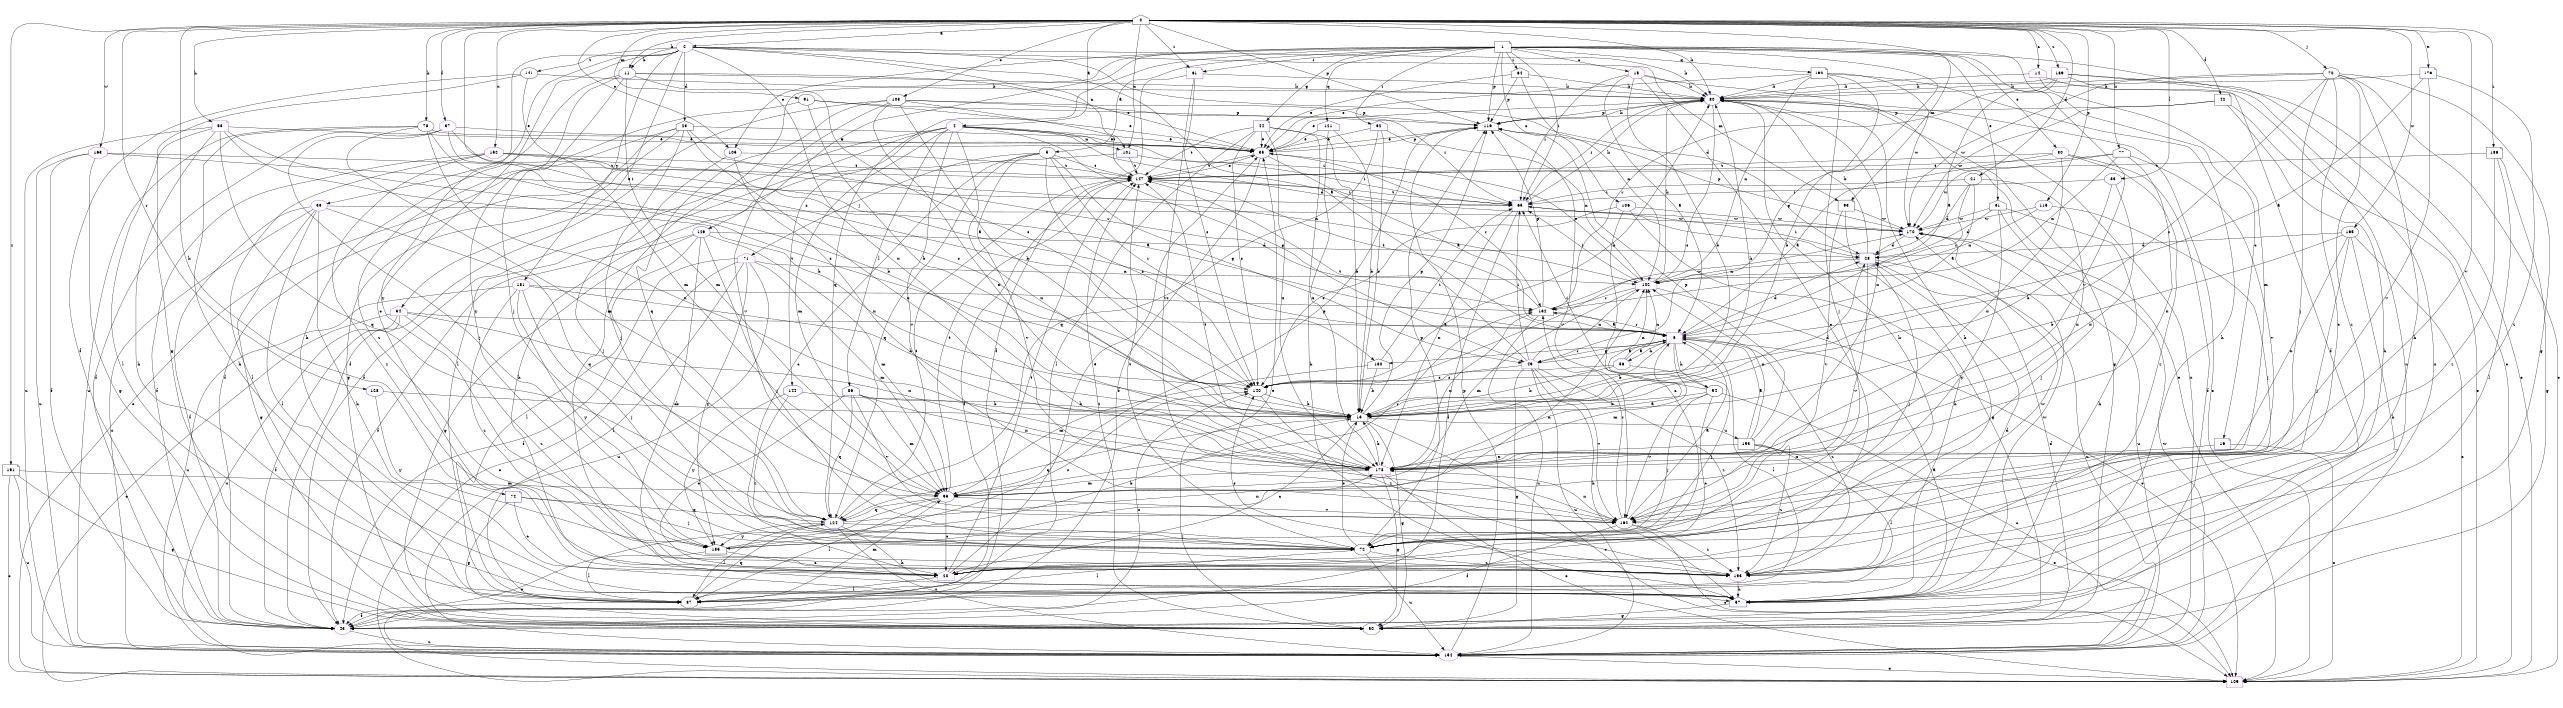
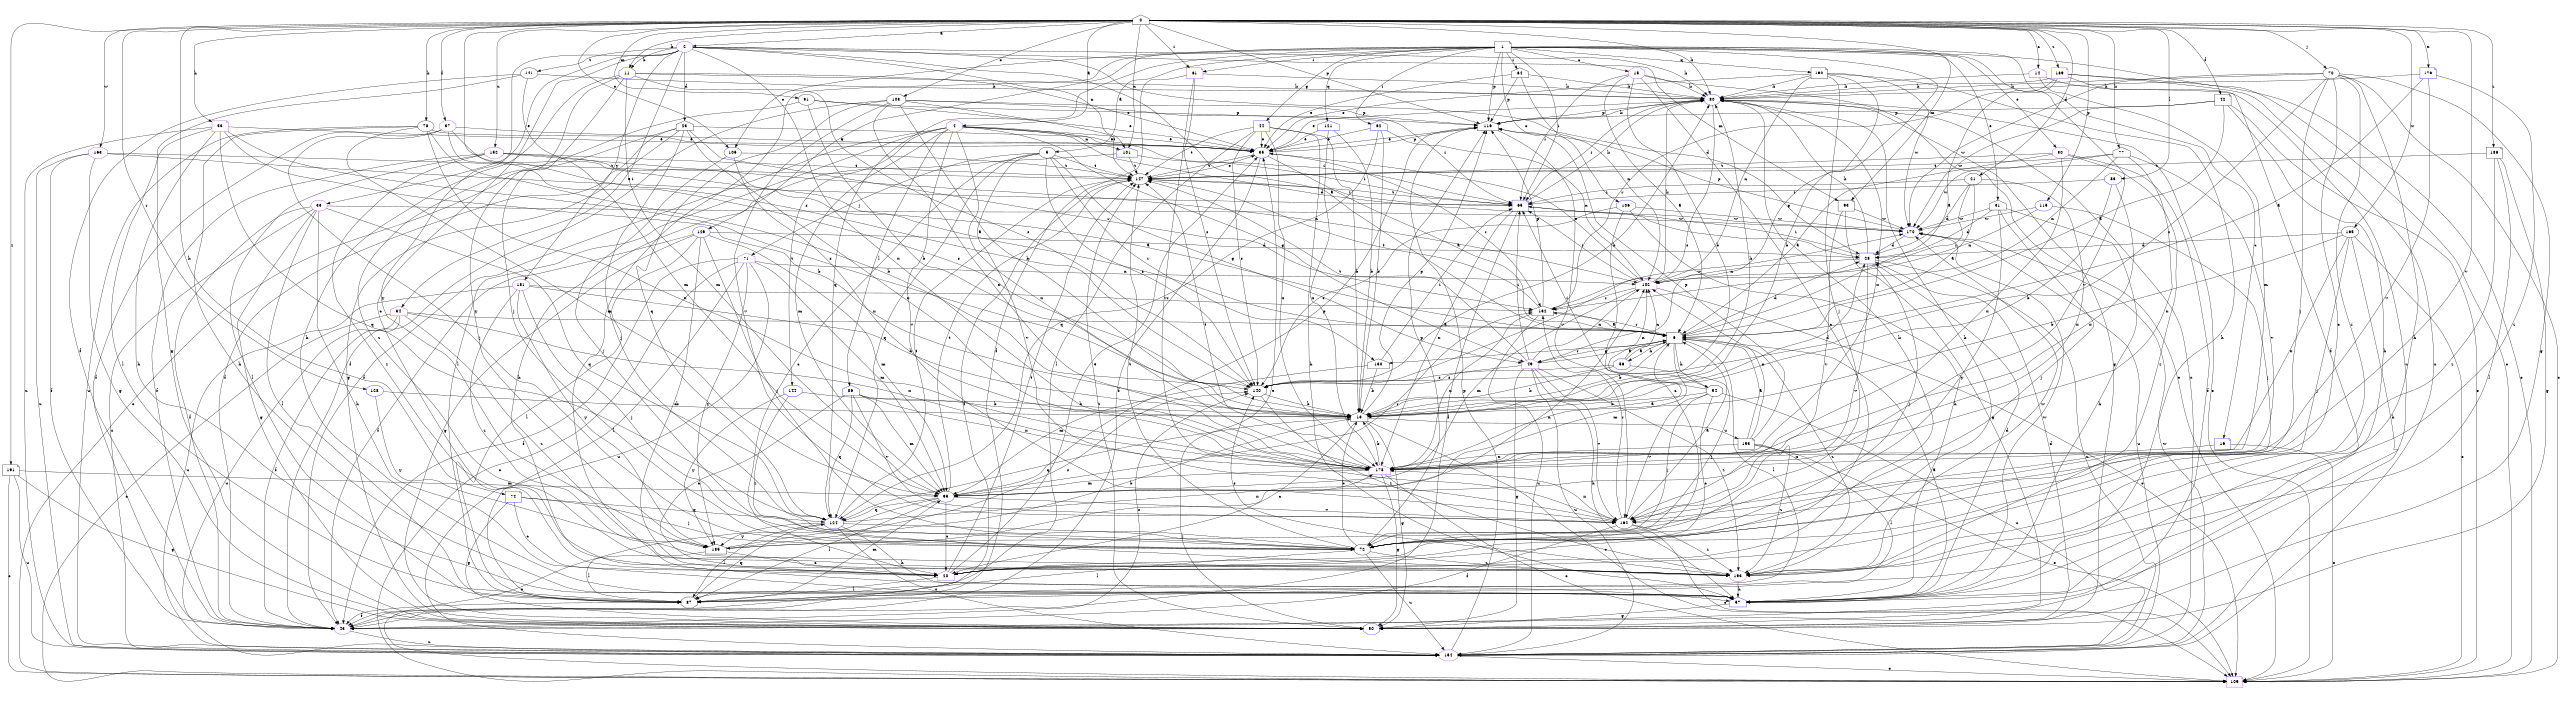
edge "42" -> "6": added, label "a"
node "6": color purple -> black
